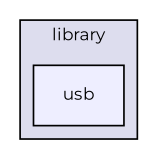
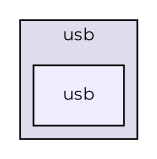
cluster "library": label "library" -> "usb"
